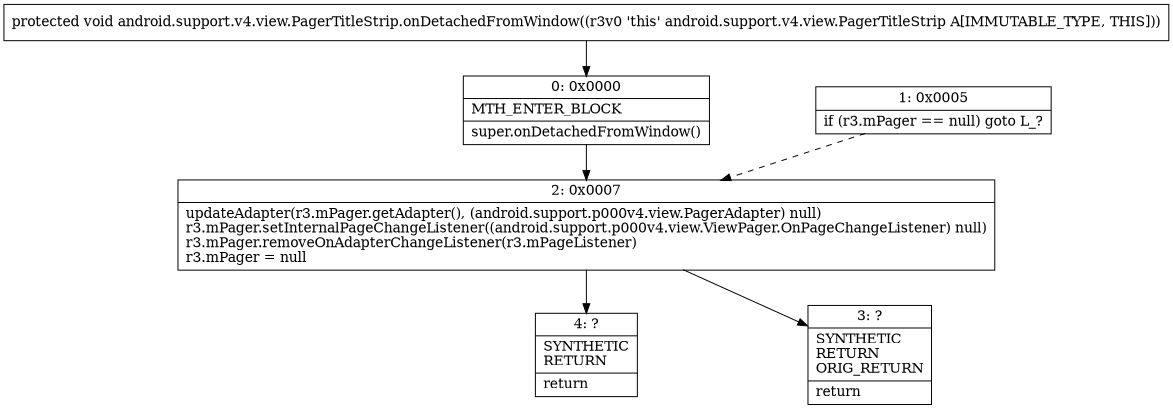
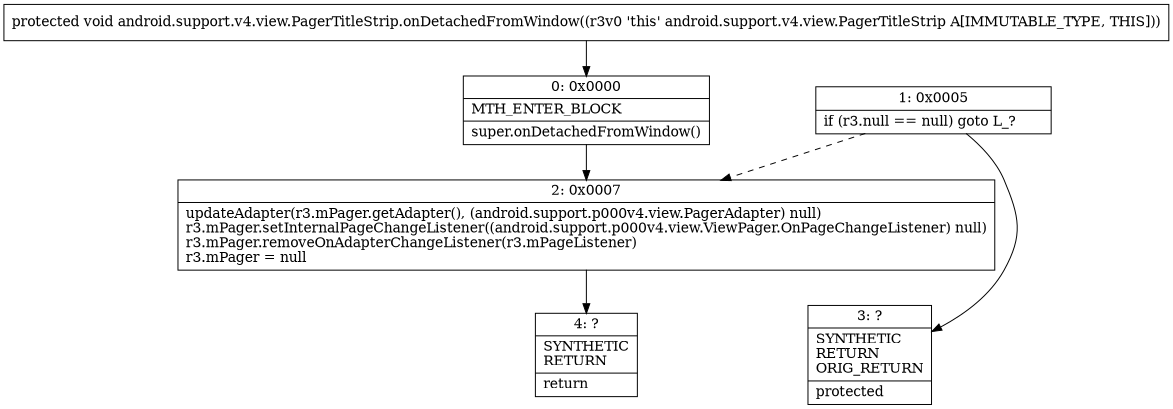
node "1: 0x0005": text "if (r3.mPager == null) goto L_?" -> "if (r3.null == null) goto L_?"
edge "2: 0x0007" -> "3: ?": now "1: 0x0005" -> "3: ?"
node "3: ?": text "return" -> "protected"
